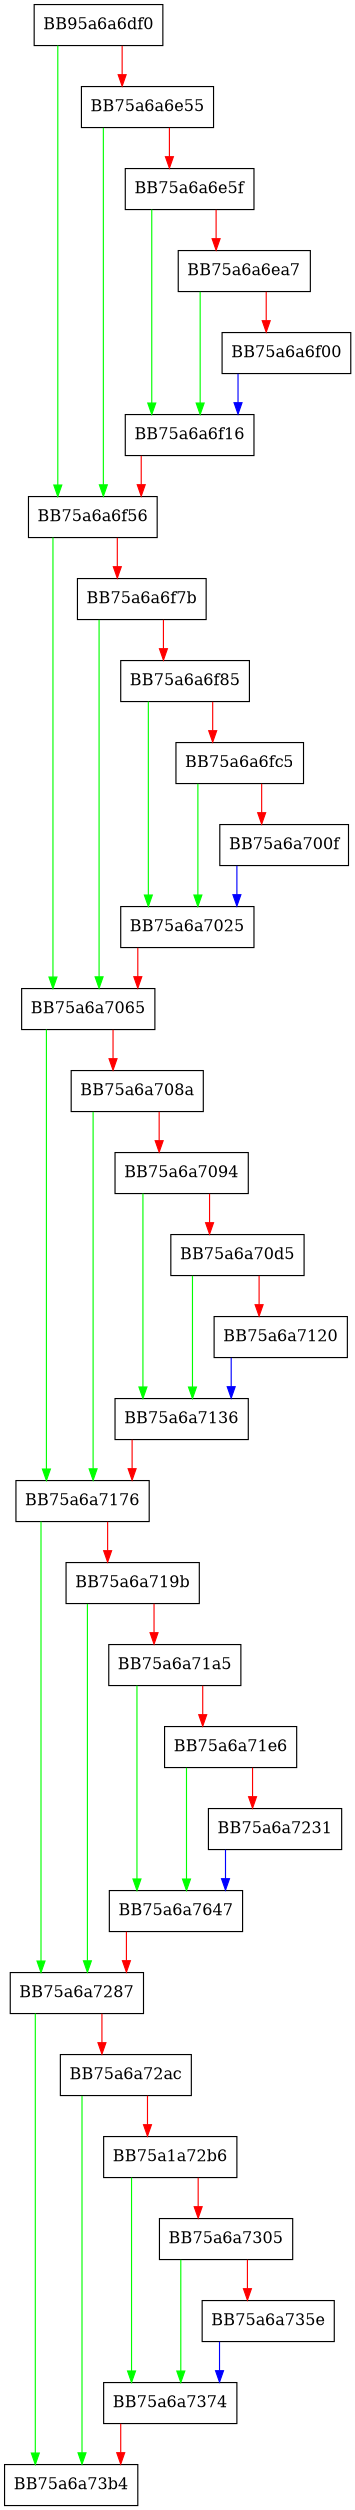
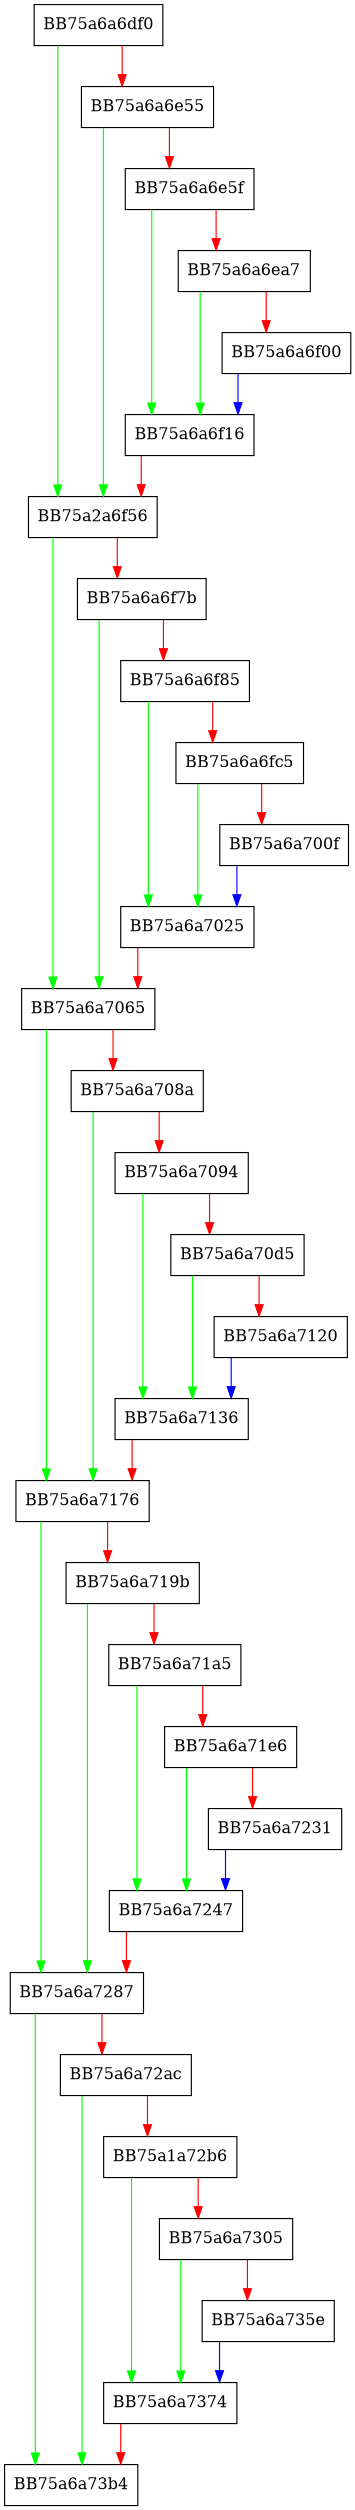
node "BB95a6a6df0": label "BB95a6a6df0" -> "BB75a6a6df0"
node "BB75a6a6f56": label "BB75a6a6f56" -> "BB75a2a6f56"
node "BB75a6a7647": label "BB75a6a7647" -> "BB75a6a7247"
